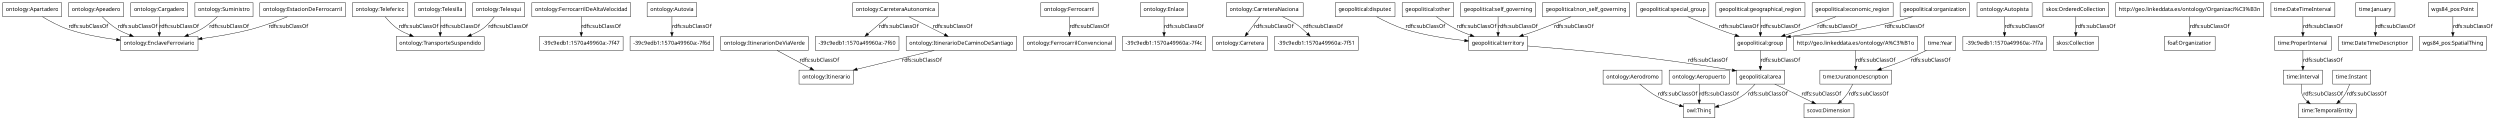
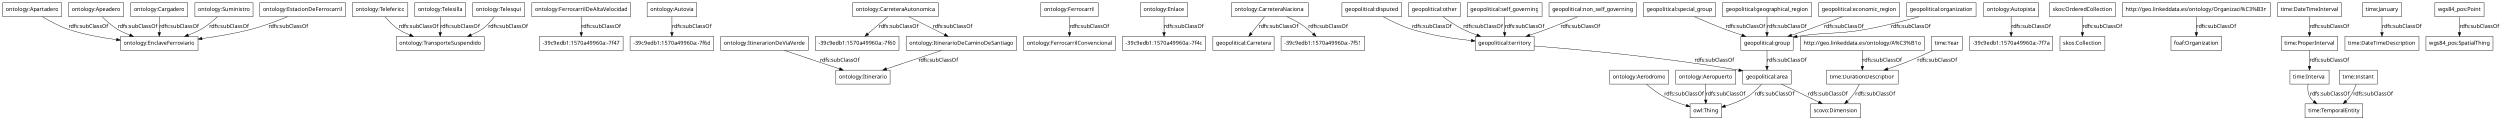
node "ontology:Carretera": label "ontology:Carretera" -> "geopolitical:Carretera"
